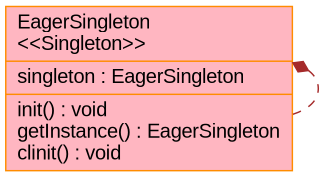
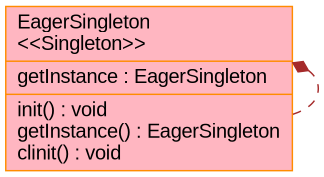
node "EagerSingleton": text "singleton : EagerSingleton" -> "getInstance : EagerSingleton"
